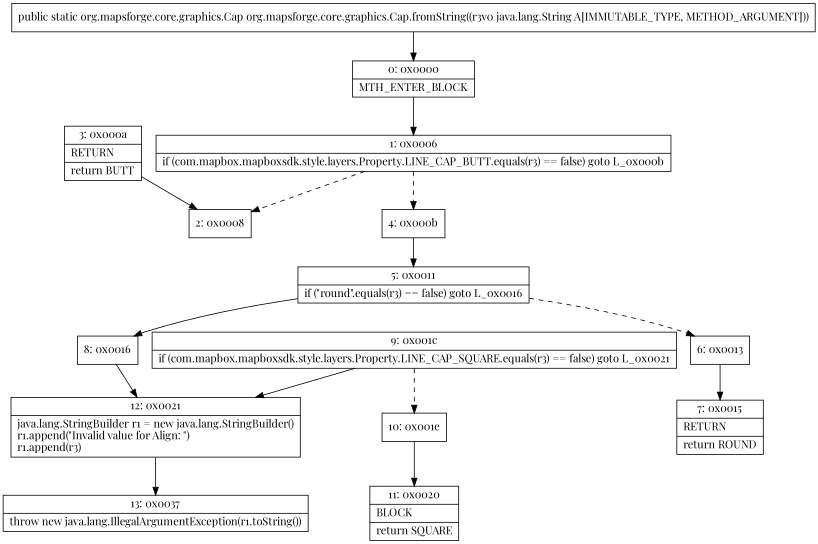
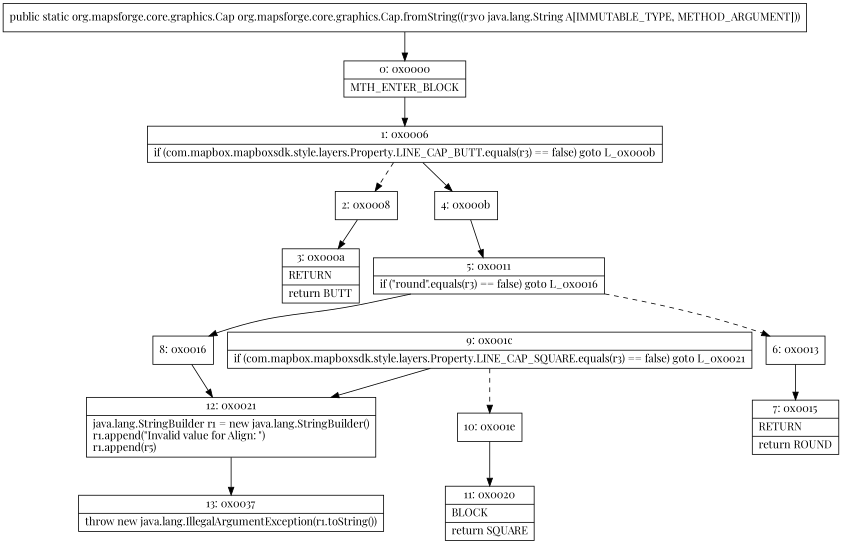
edge "1: 0x0006" -> "4: 0x000b": style dashed -> solid
edge "3: 0x000a" -> "2: 0x0008": reversed
node "12: 0x0021": text "r1.append(r3)" -> "r1.append(r5)"
